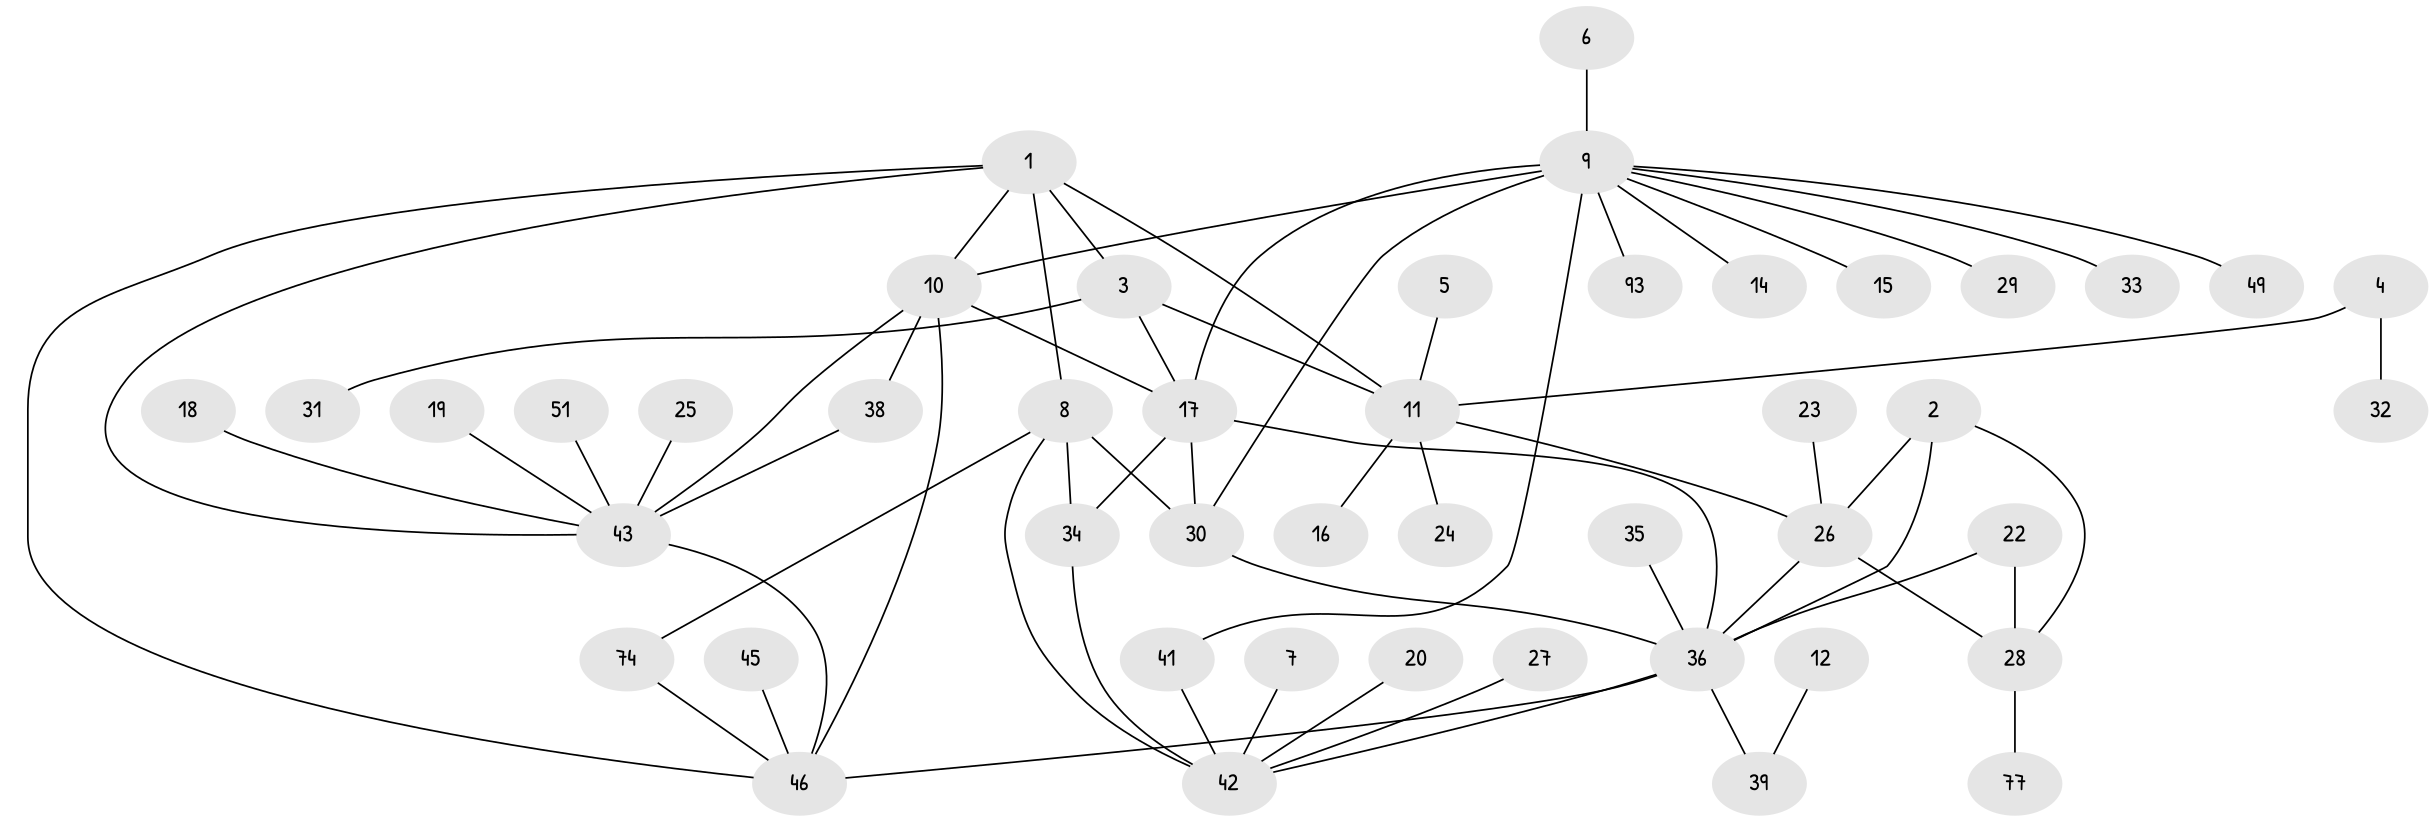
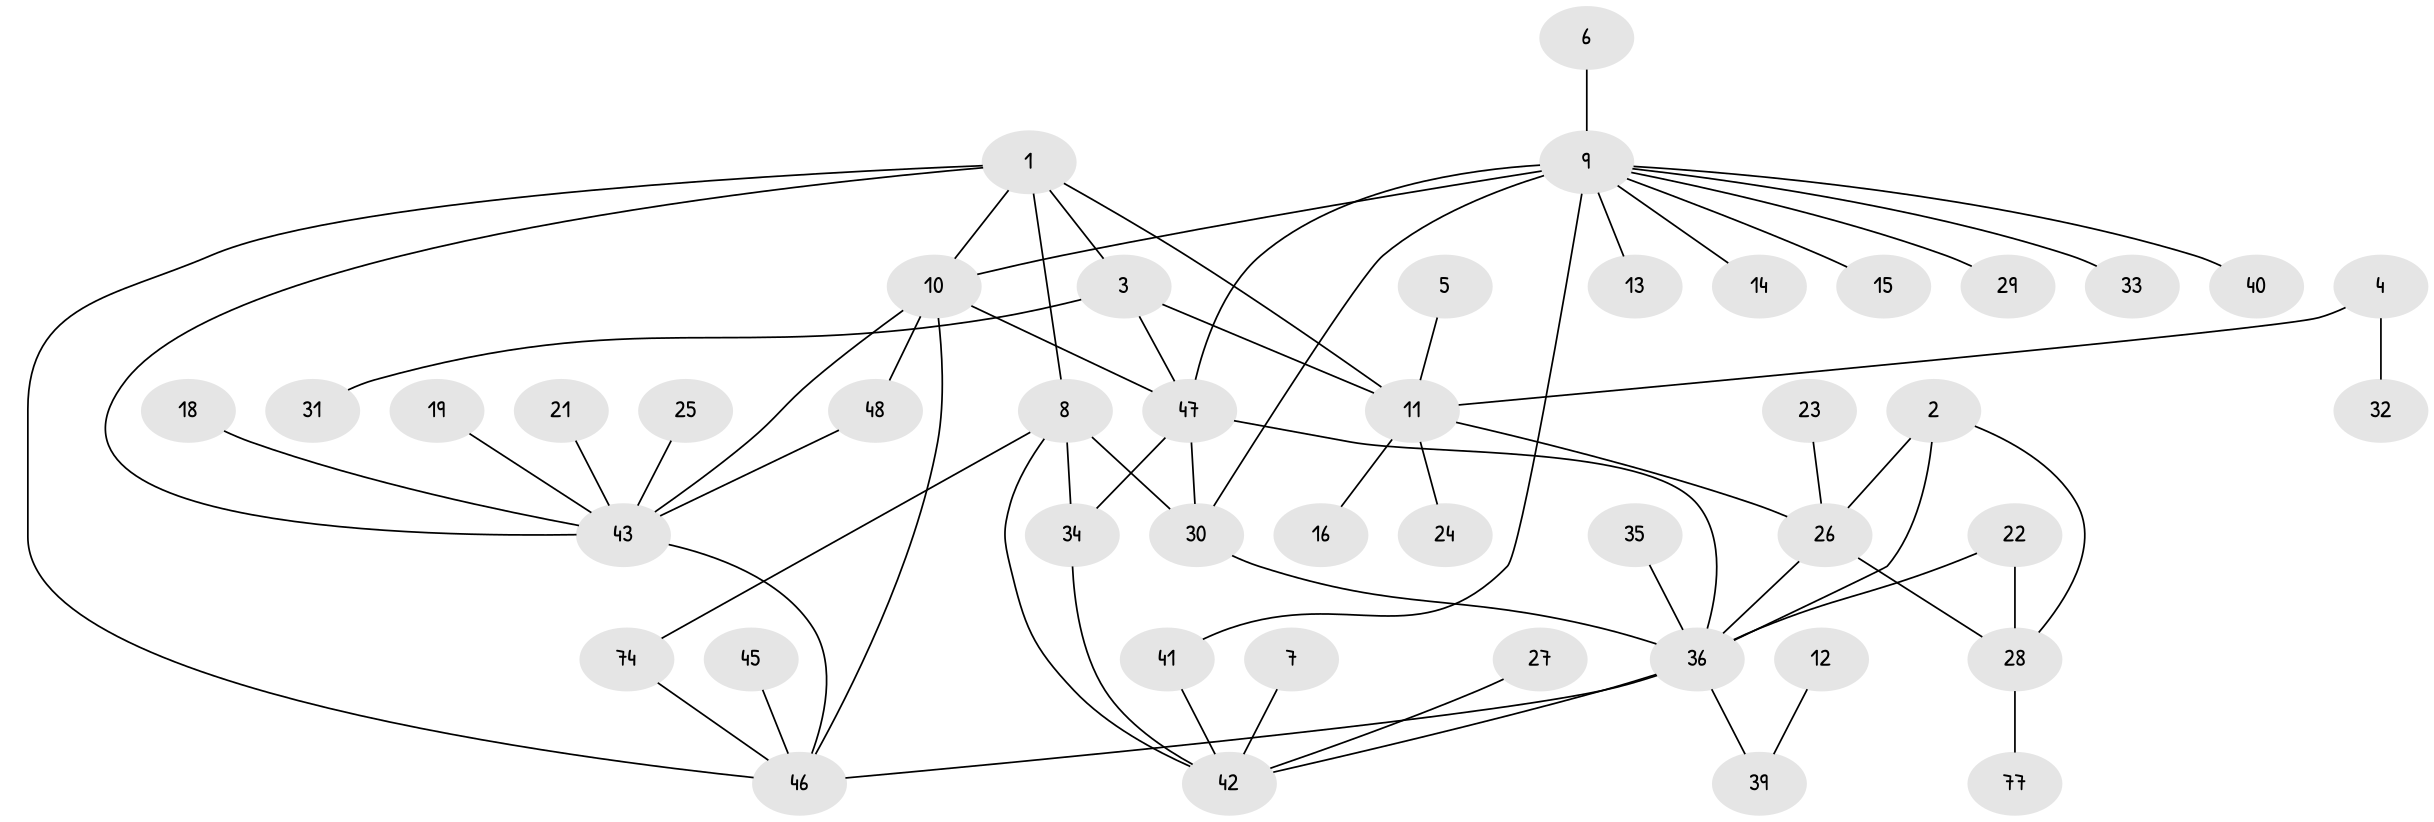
node "93": label "93" -> "13"
node "49": label "49" -> "40"
node "51": label "51" -> "21"
node "38": label "38" -> "48"
node "17": label "17" -> "47"
node "20": removed
